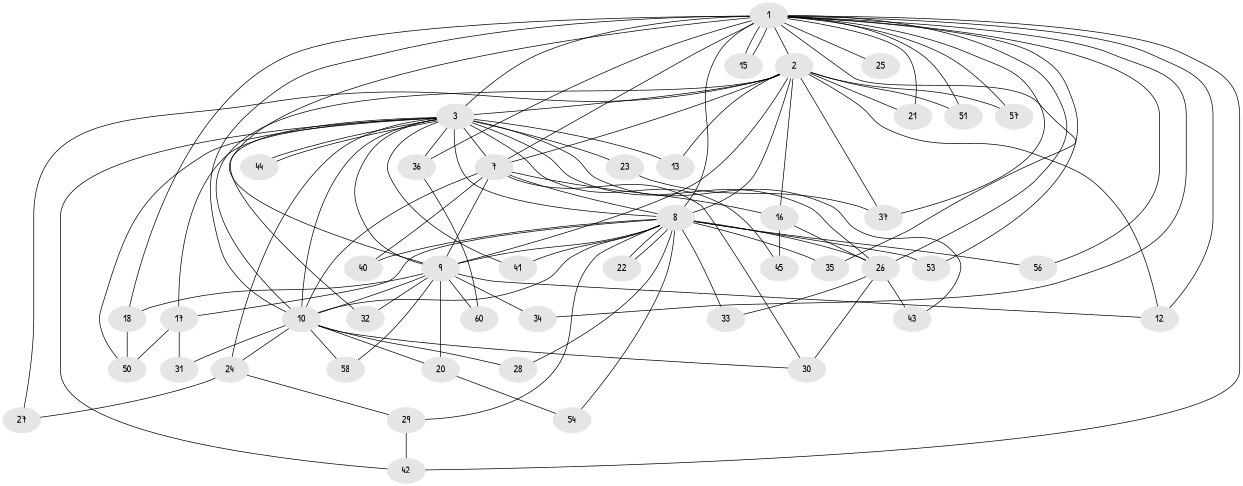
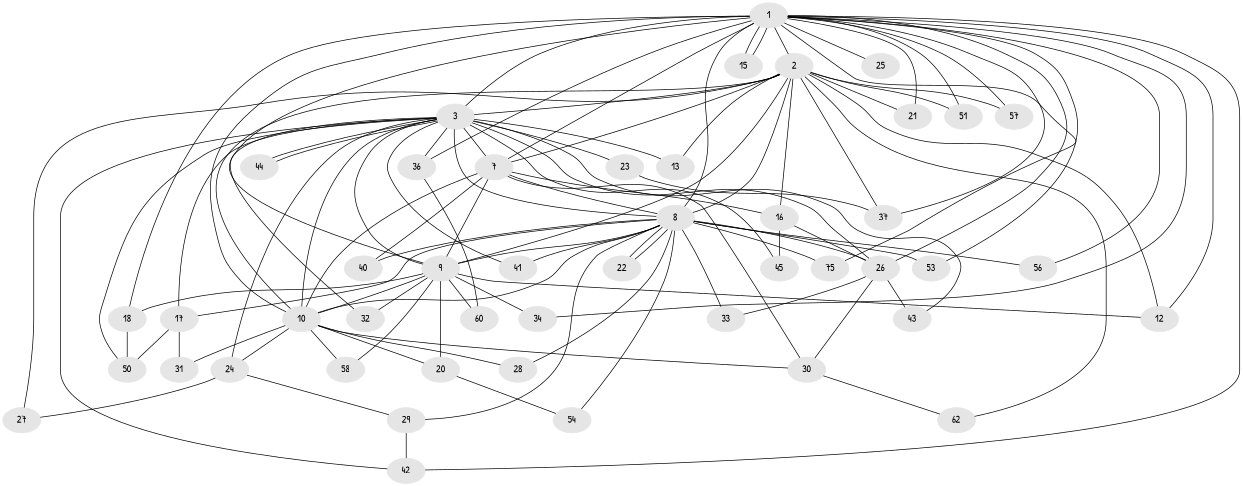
node "35": label "35" -> "75"
node "62": added
